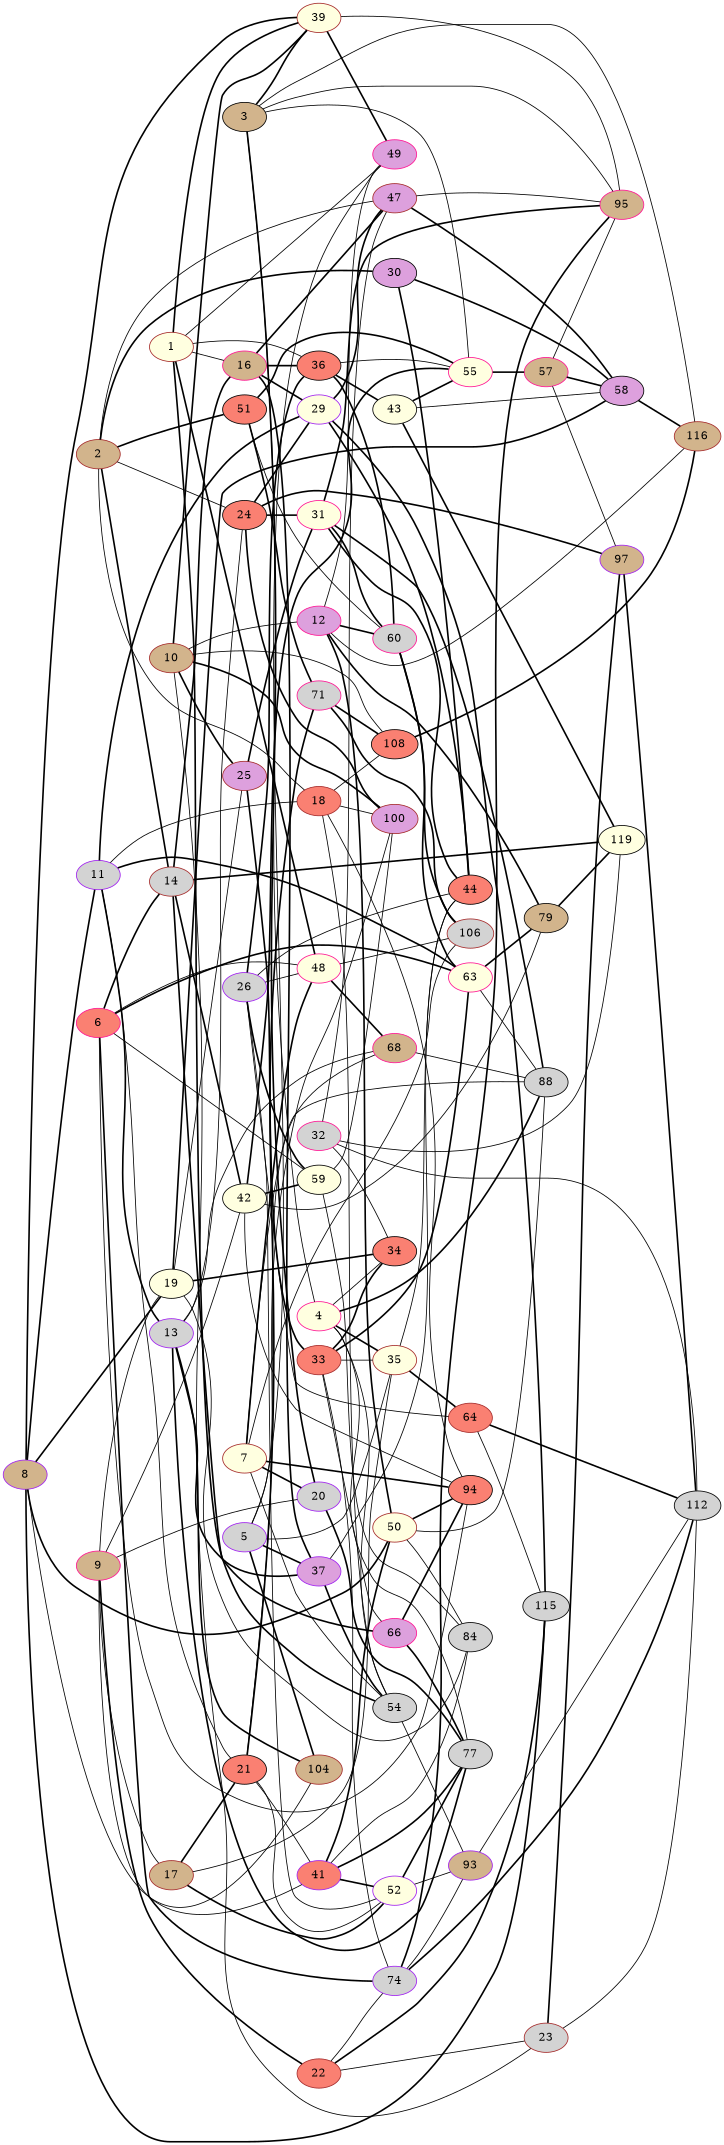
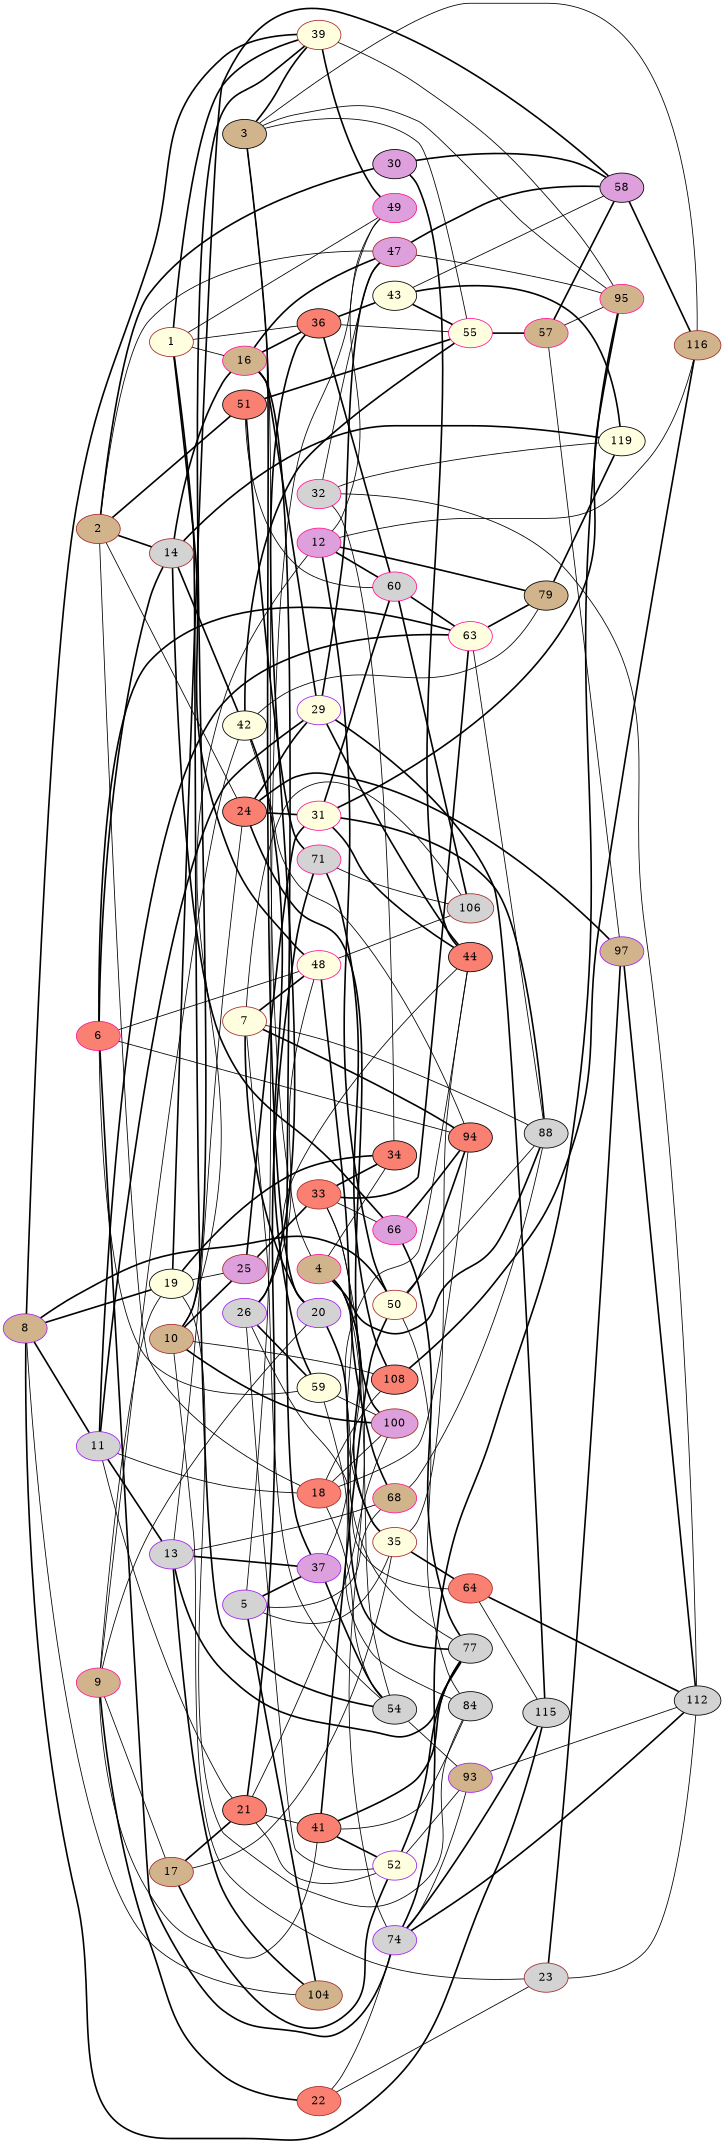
edge "71" -- "106": style bold -> solid
node "4": fillcolor lightyellow -> tan
edge "115" -- "22": now "115" -- "74"
node "41": color purple -> black
